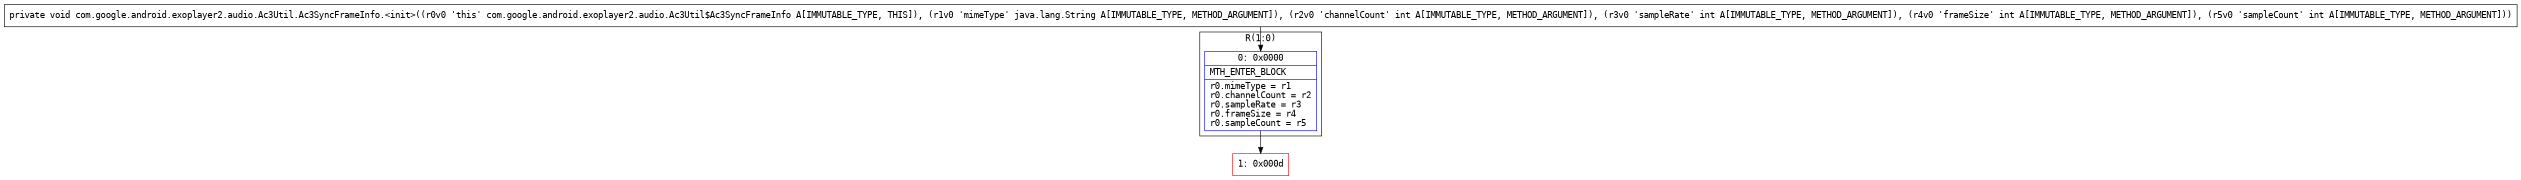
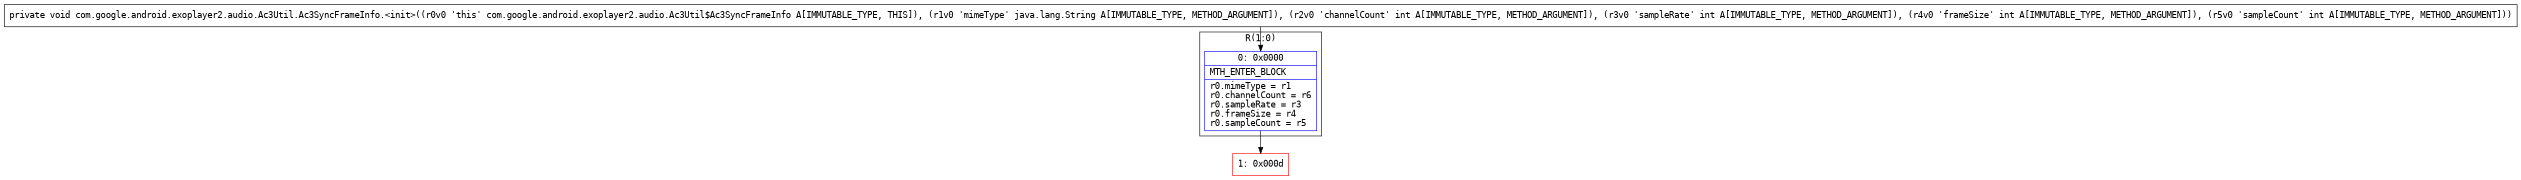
node "0: 0x0000": text "r0.channelCount = r2" -> "r0.channelCount = r6"
